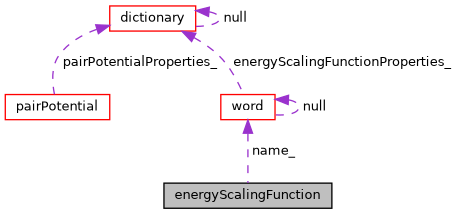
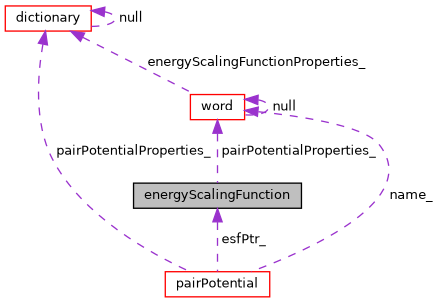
edge "energyScalingFunction" -> "word": label " name_" -> " pairPotentialProperties_"
edge "pairPotential" -> "word": added, label "name_"
edge "pairPotential" -> "energyScalingFunction": added, label "esfPtr_"
